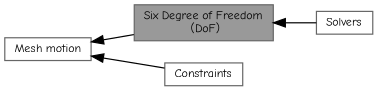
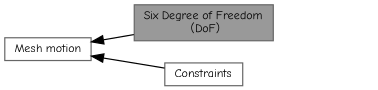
node "Solvers": removed
